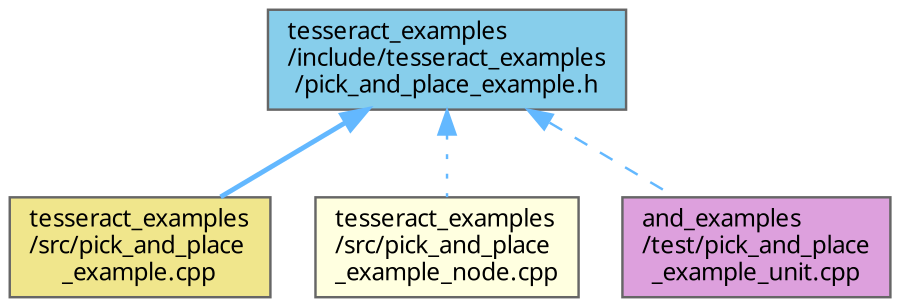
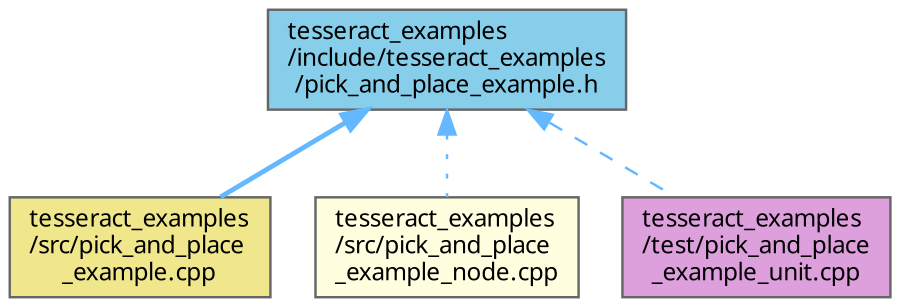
node "and_examples /test/pick_and_place _example_unit.cpp": label "and_examples /test/pick_and_place _example_unit.cpp" -> "tesseract_examples /test/pick_and_place _example_unit.cpp"
